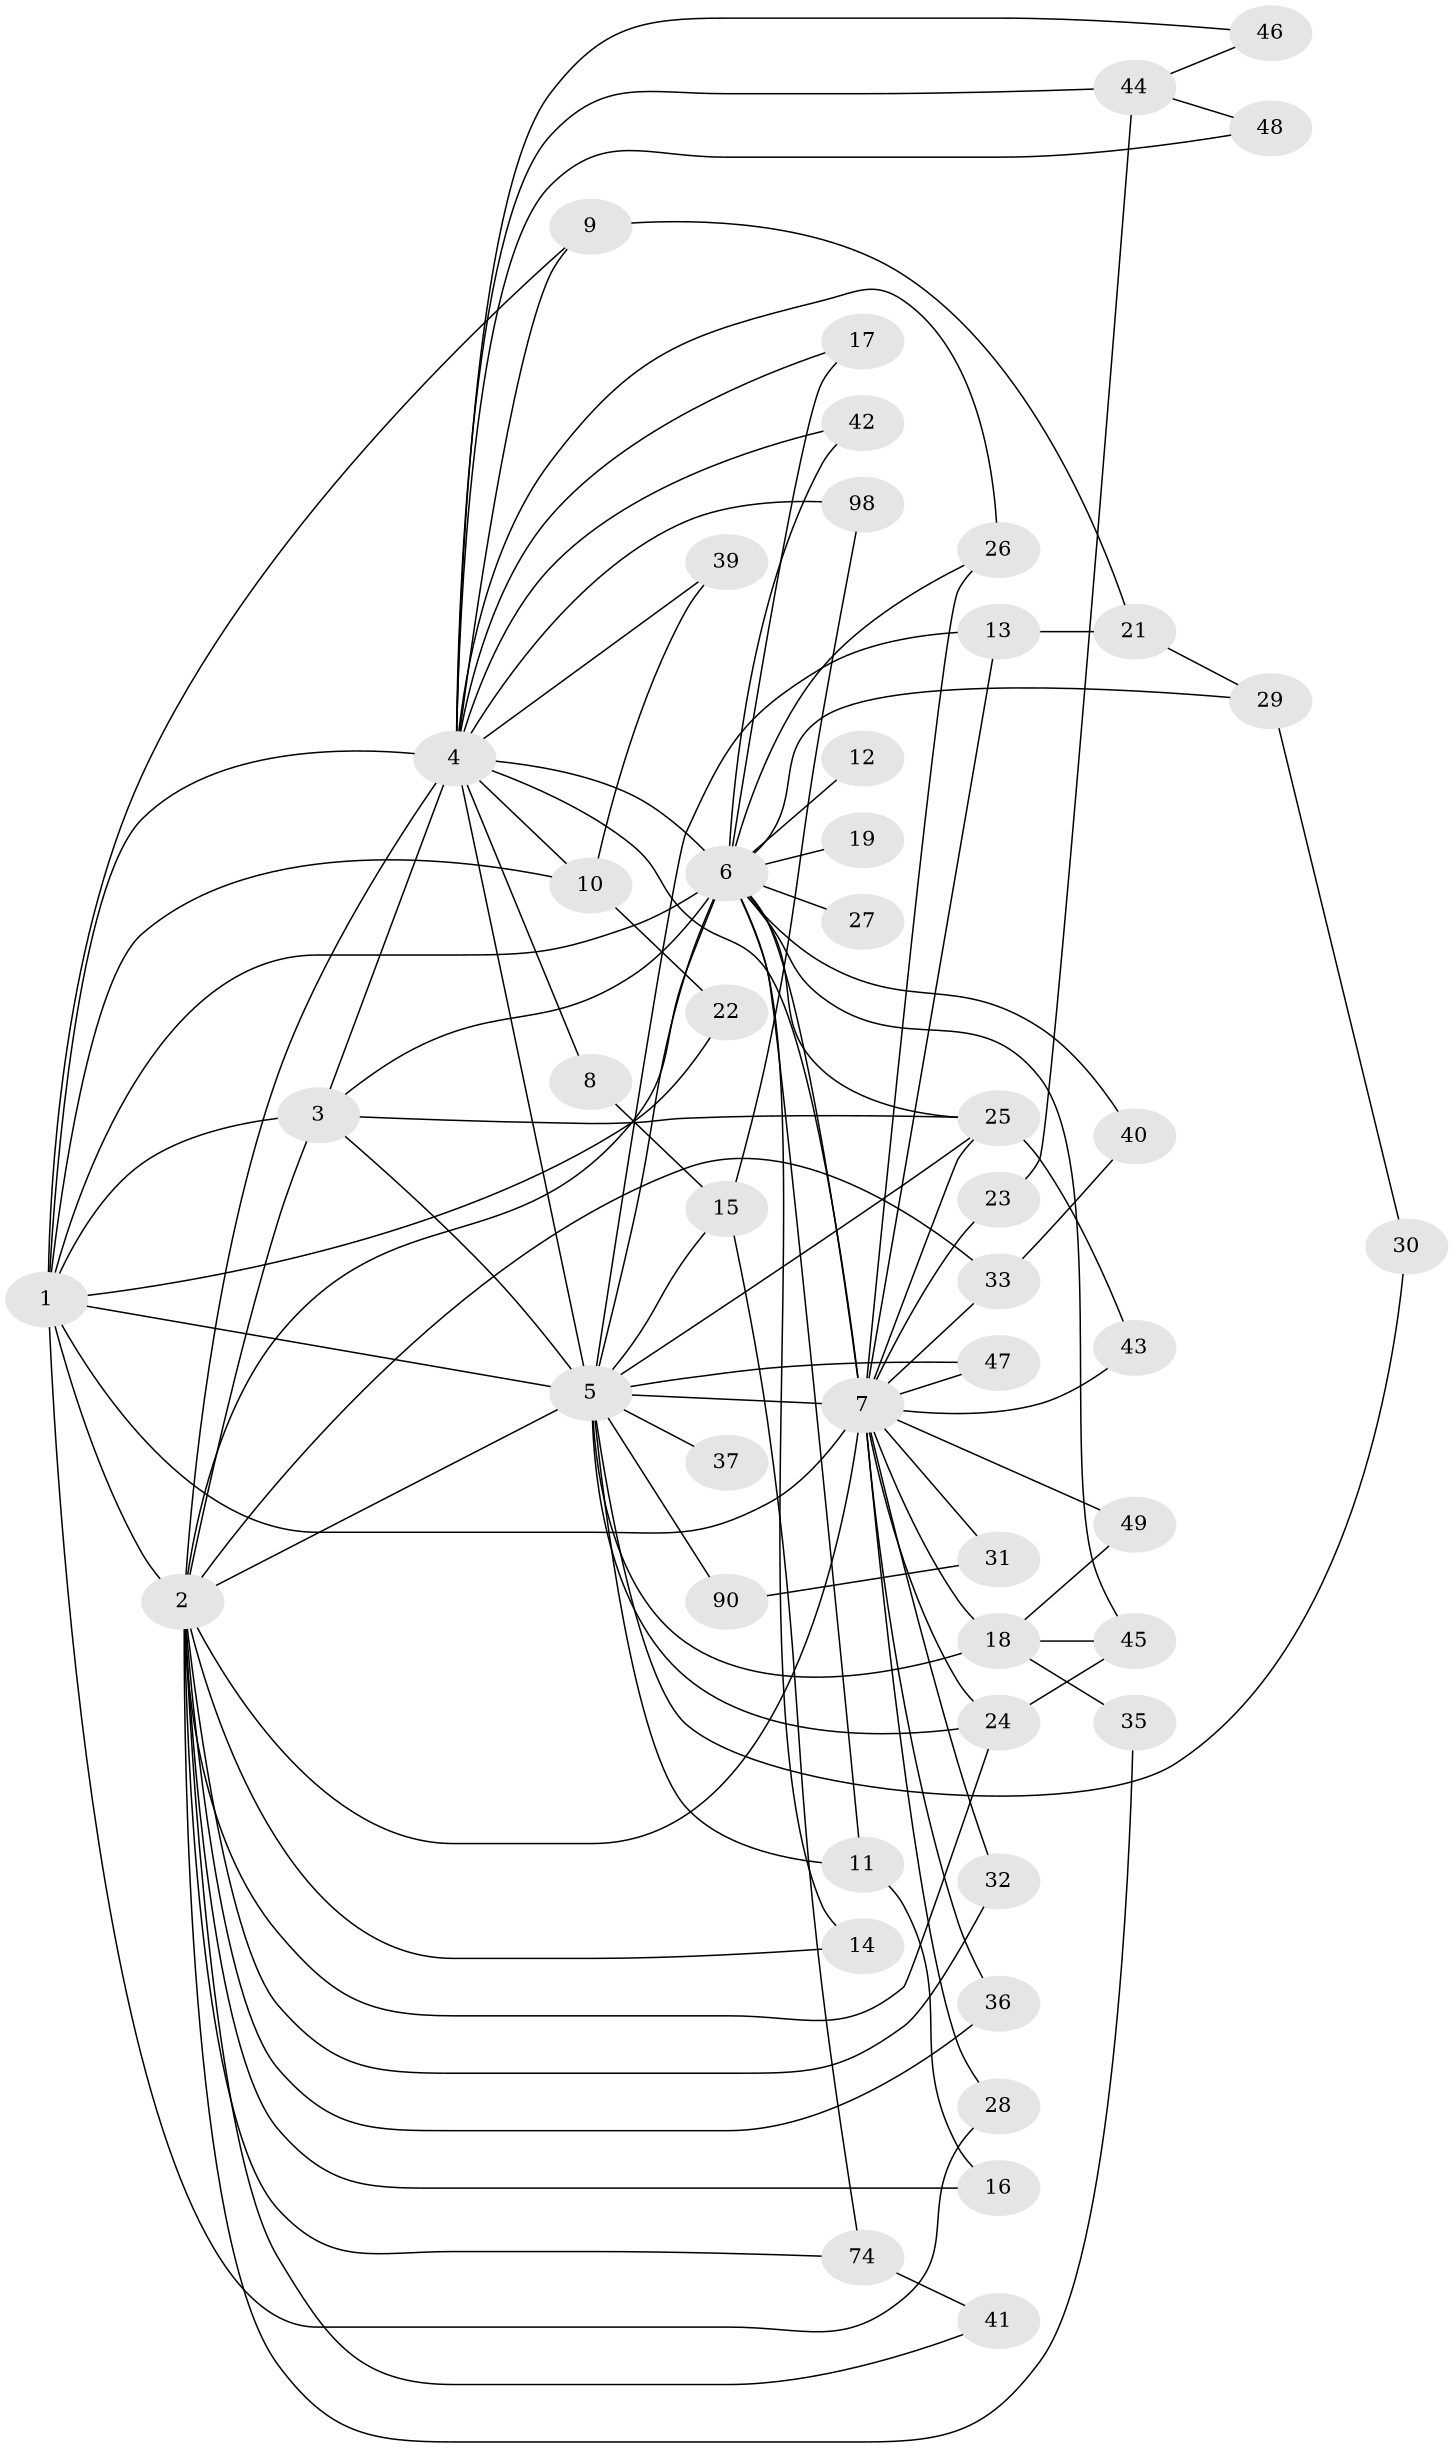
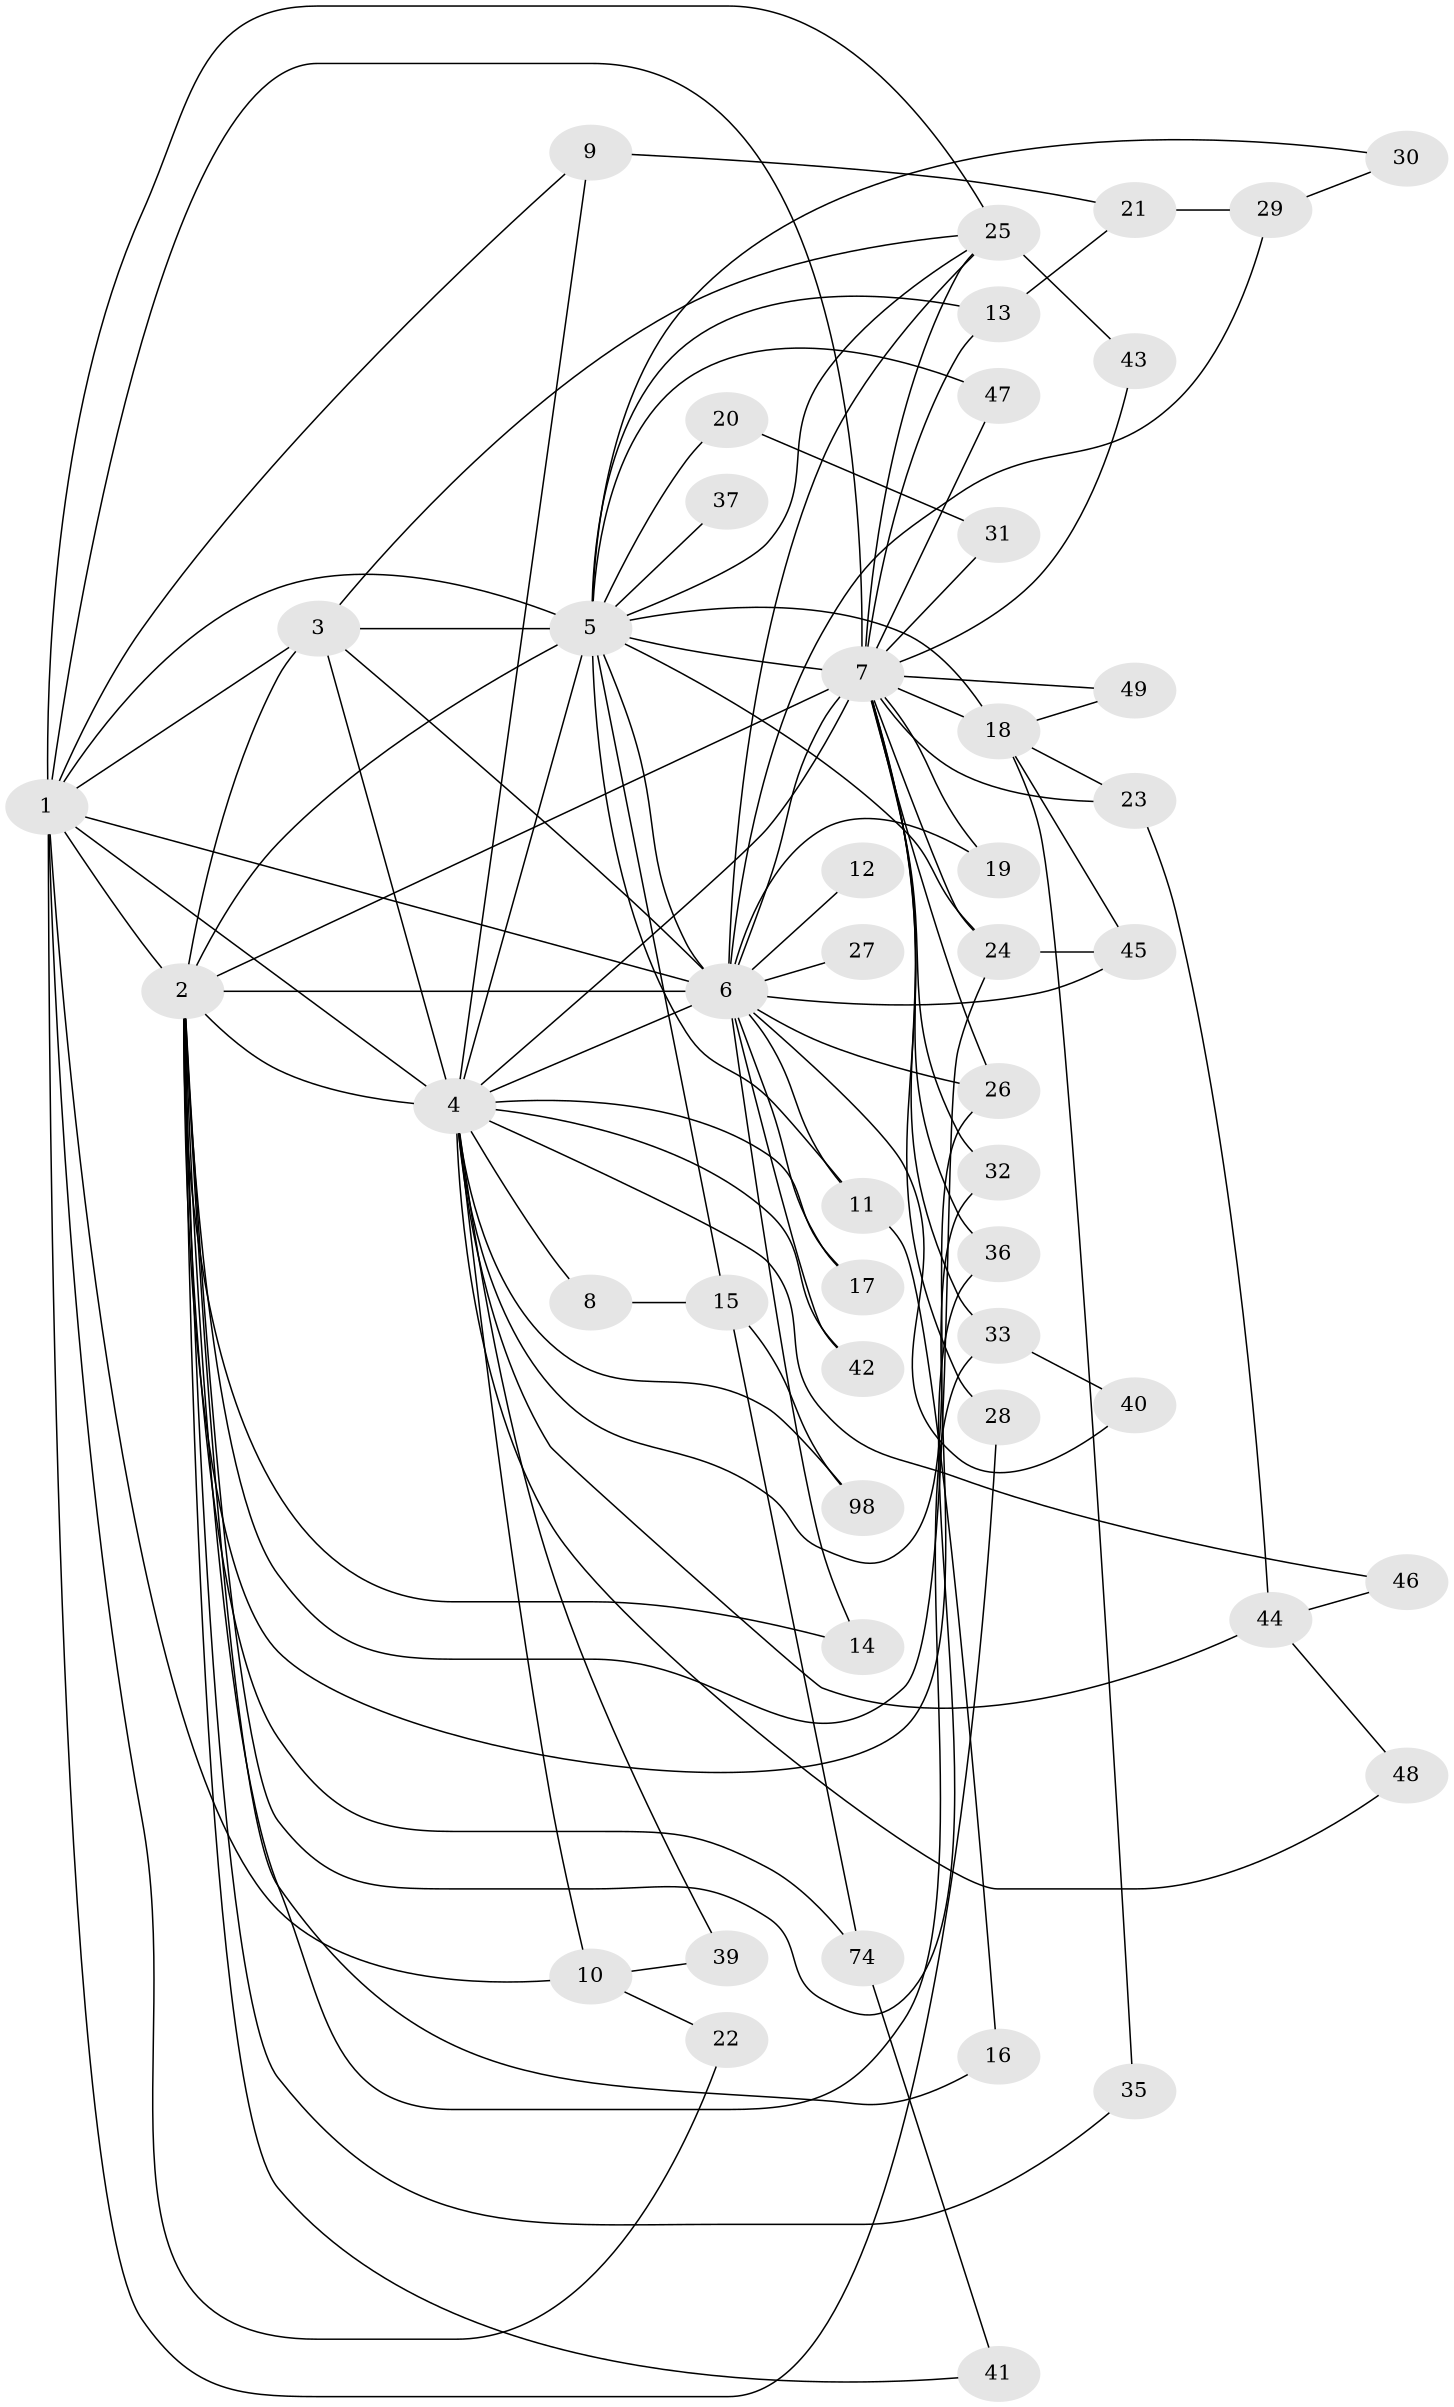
edge "25" -- "1": added
edge "18" -- "23": added
edge "7" -- "19": added
node "90": label "90" -> "20"
